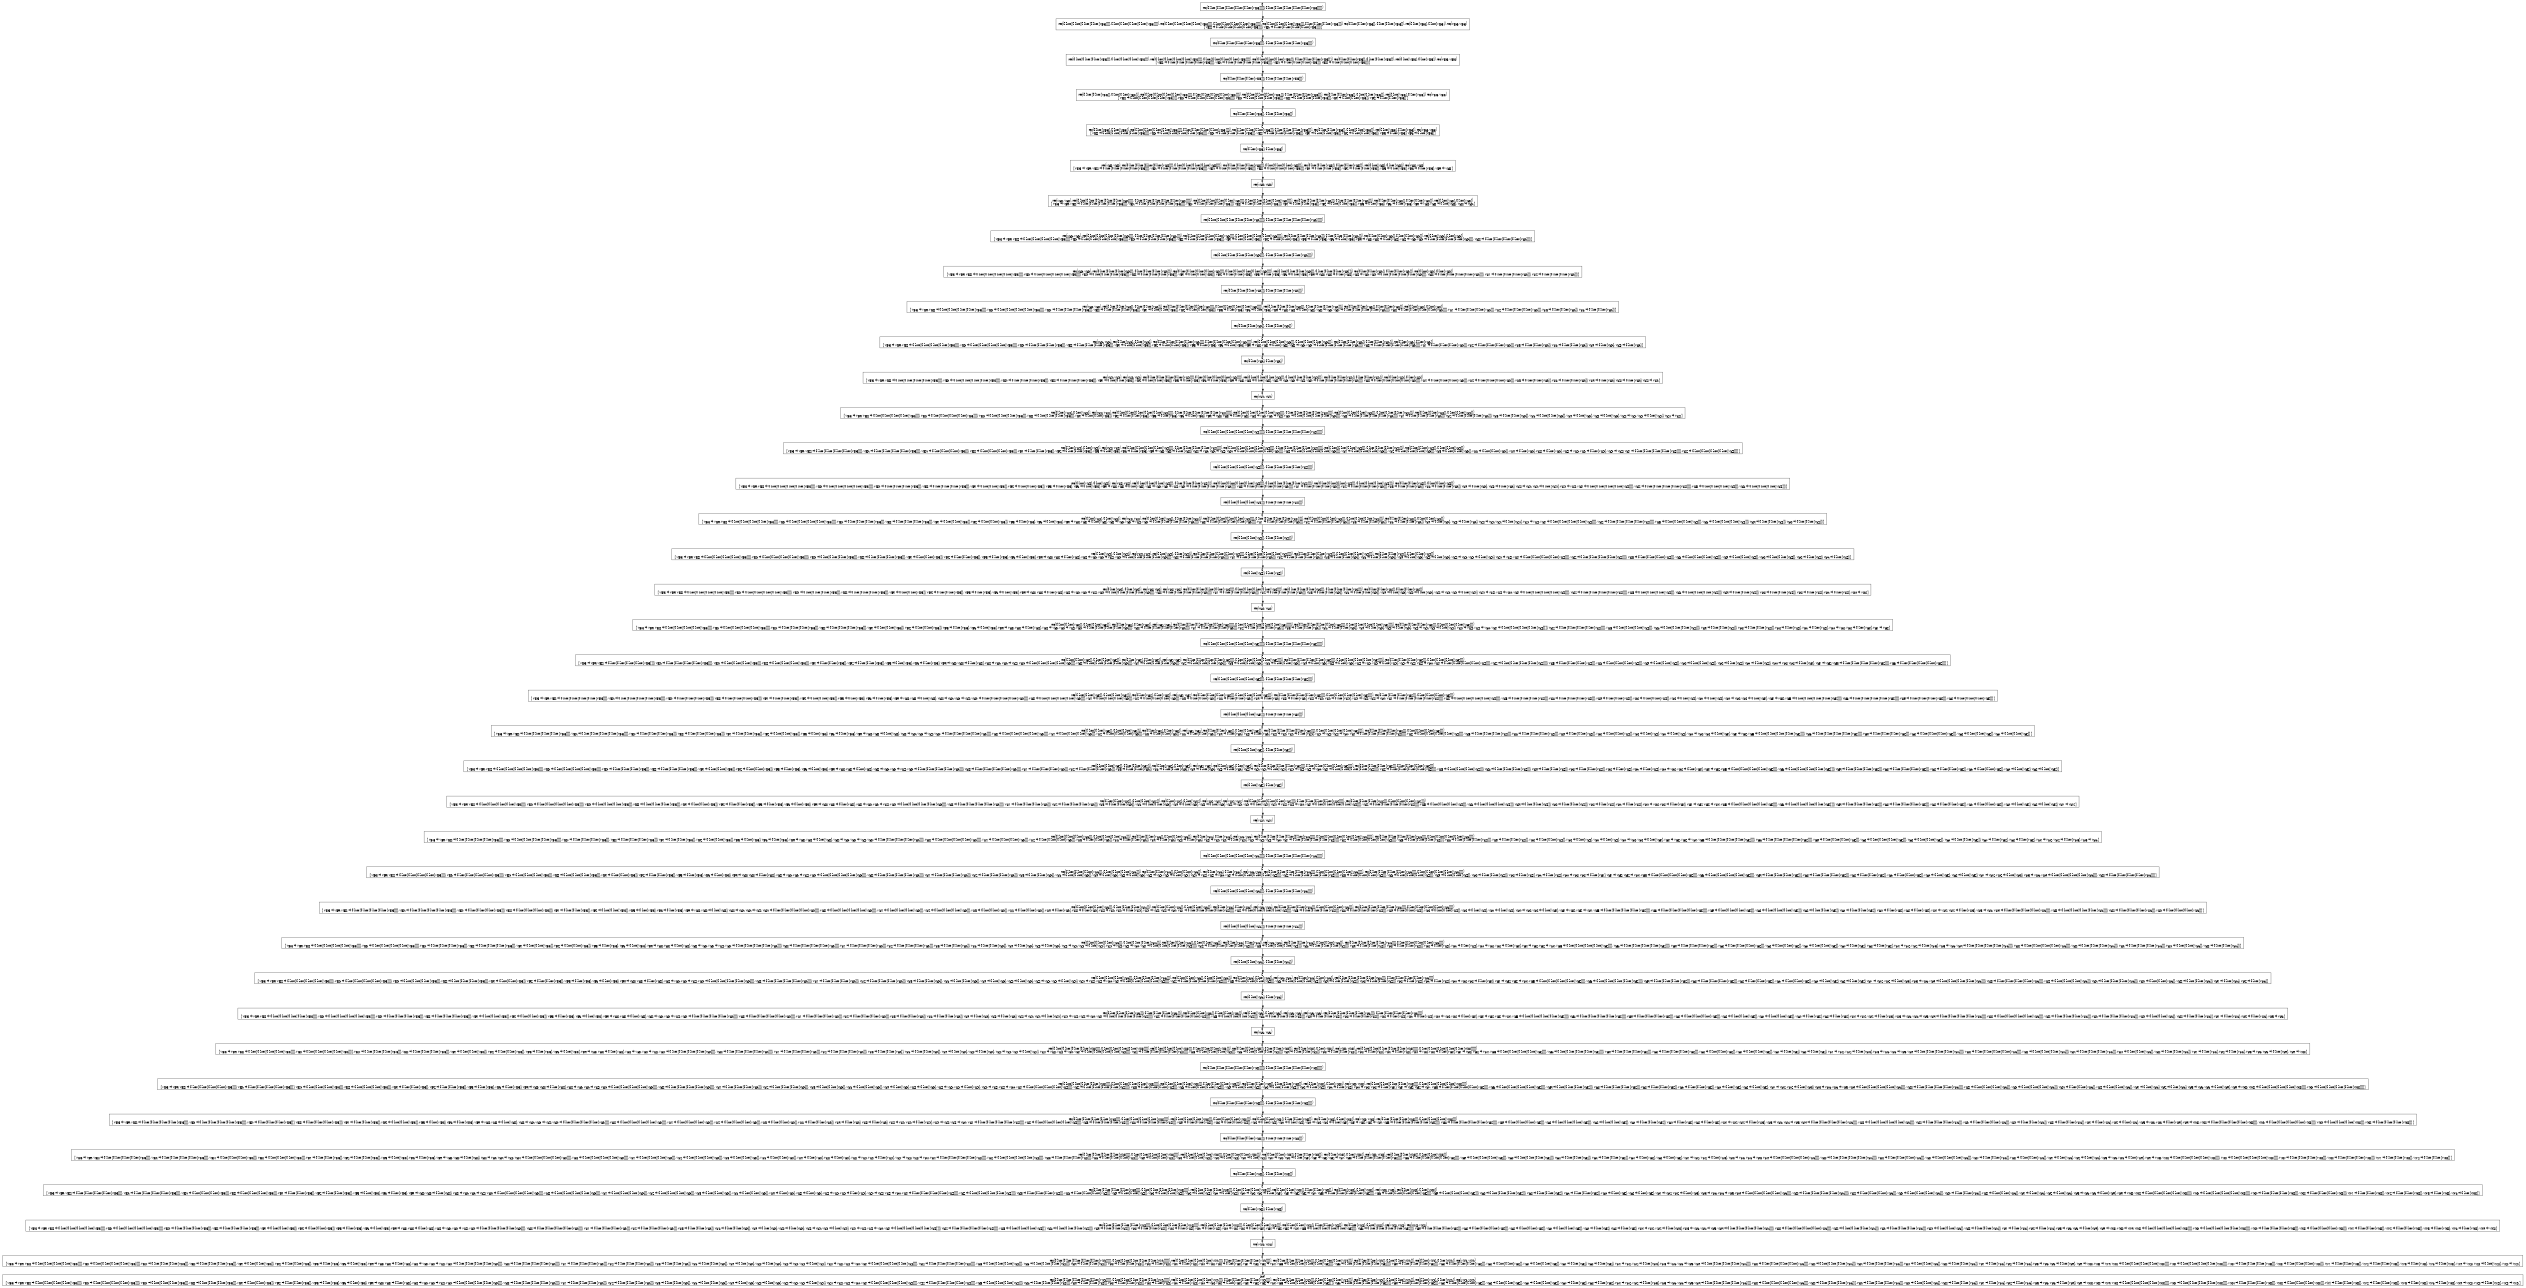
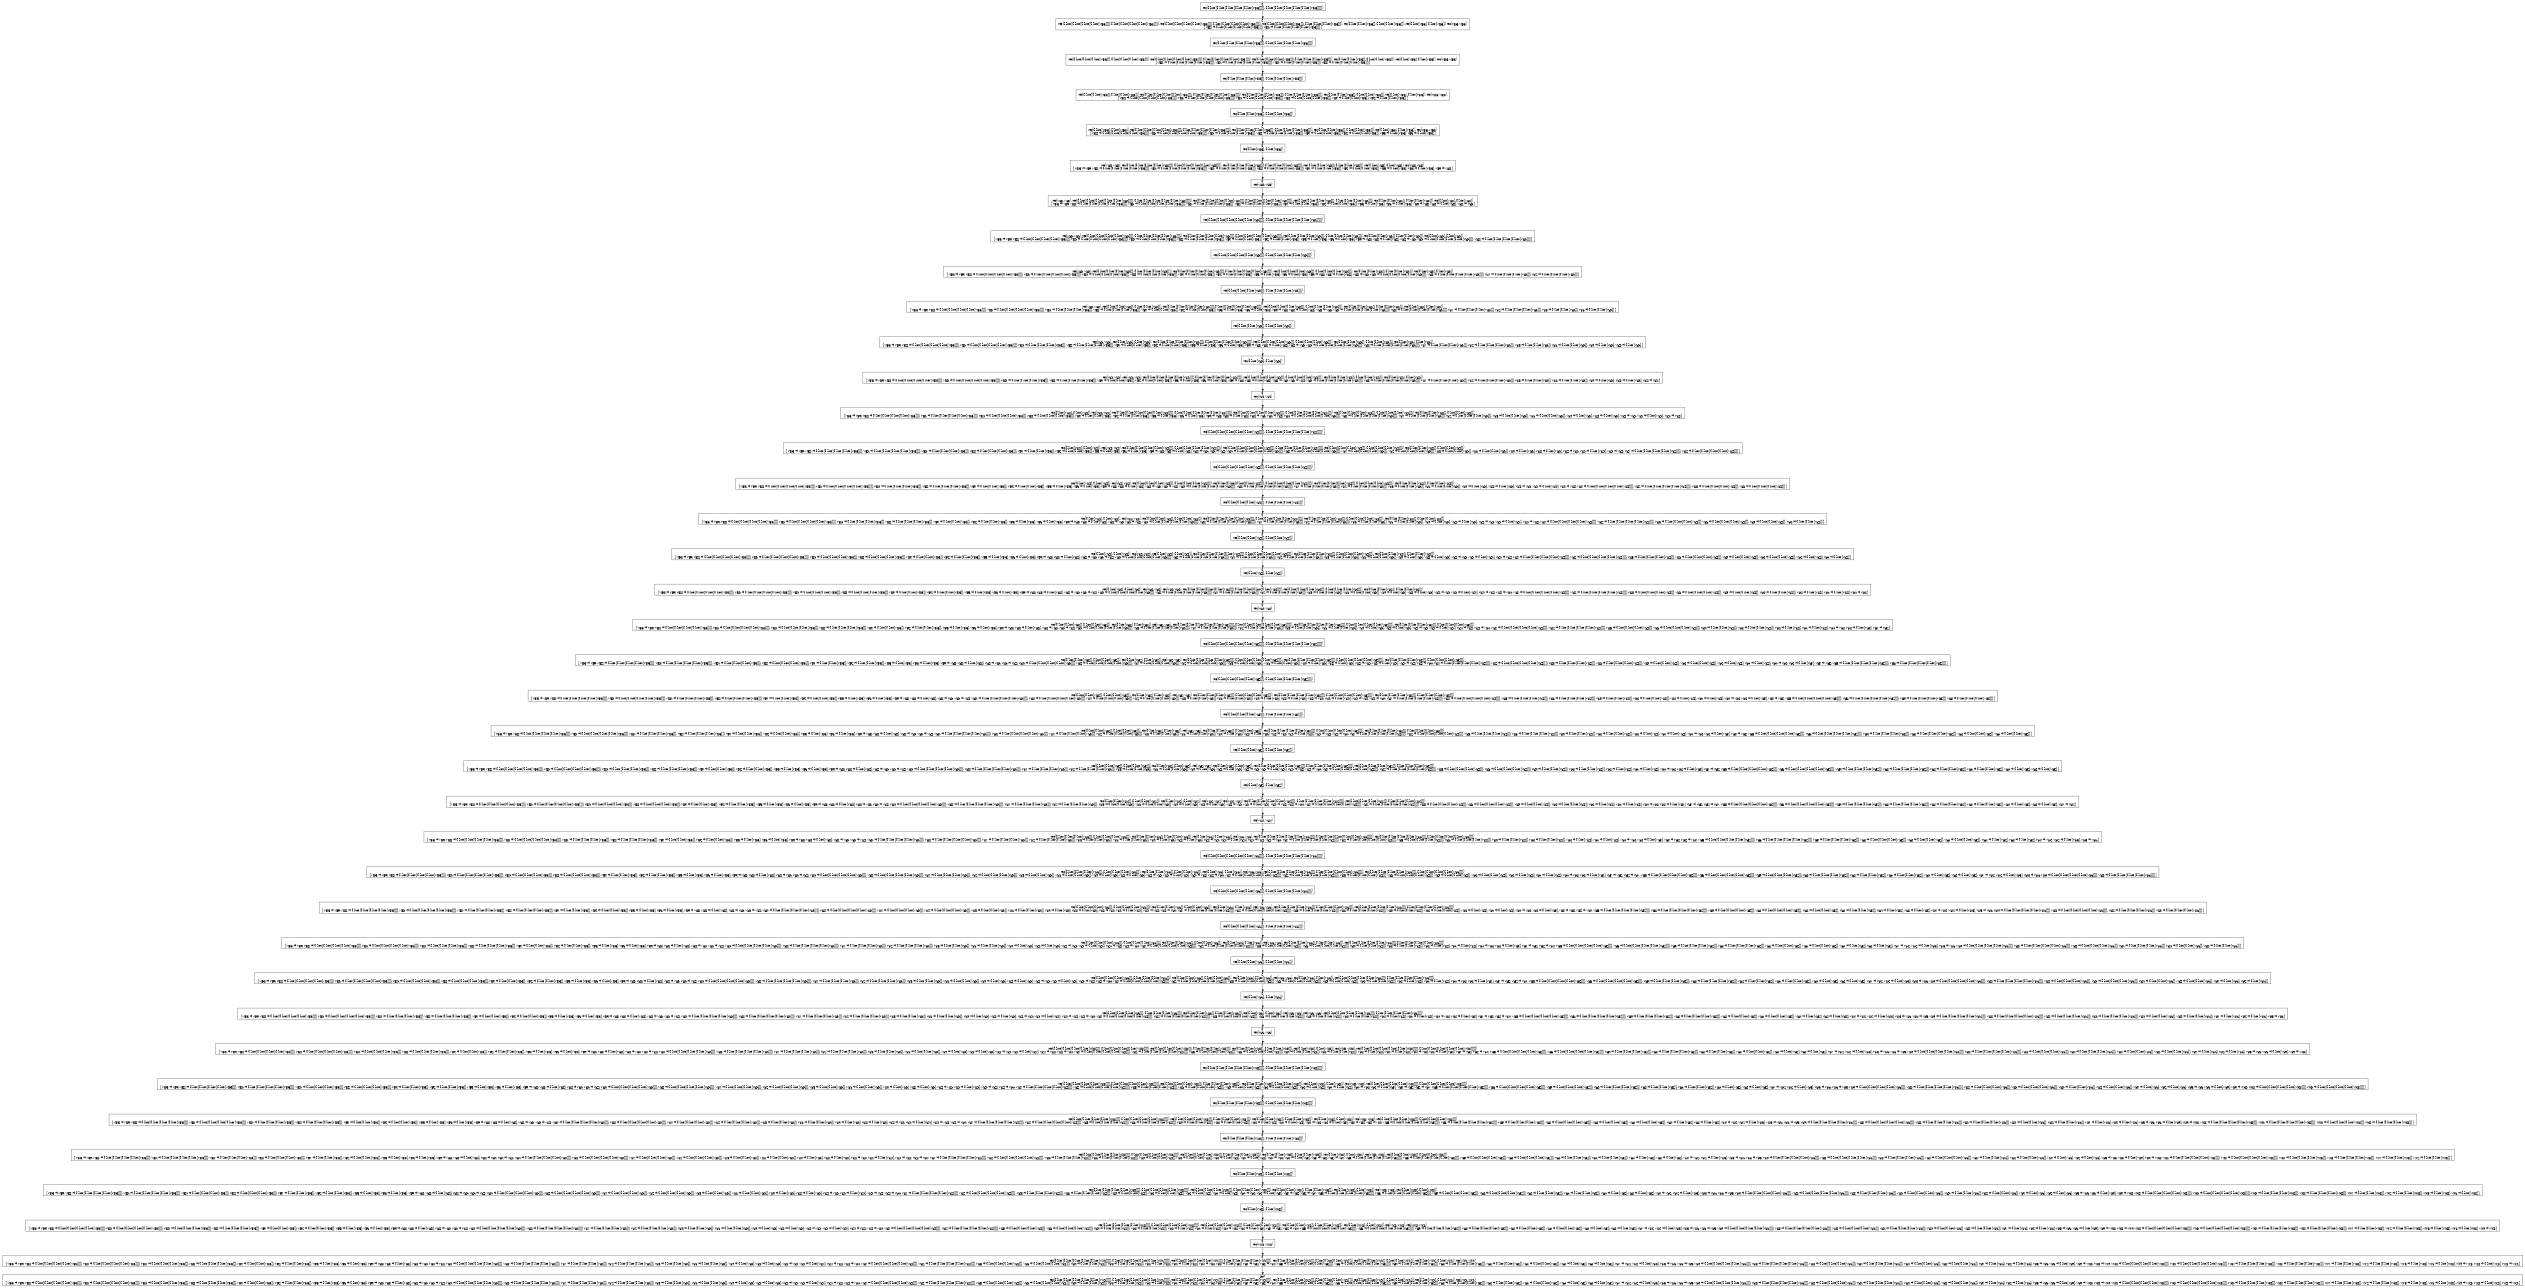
node "Leaf": text "1232" -> "1632"
